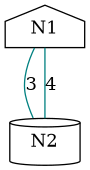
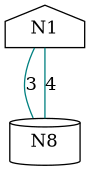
node "N2": label "N2" -> "N8"
